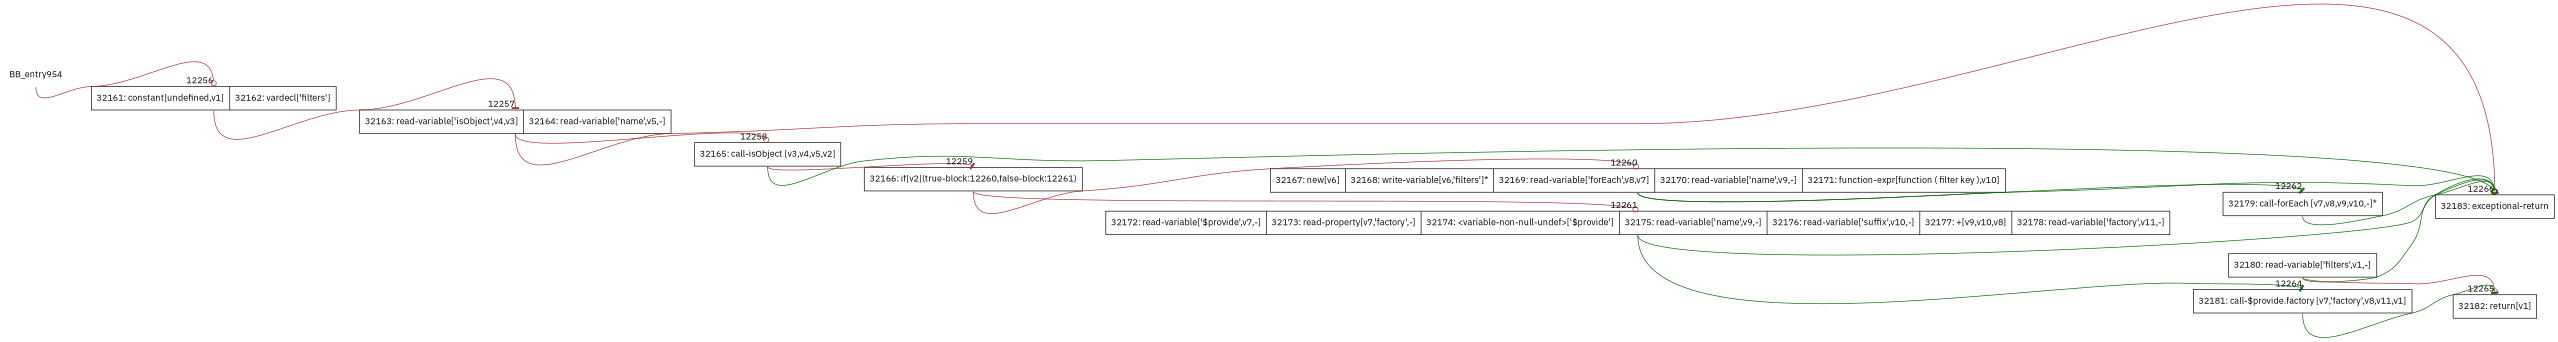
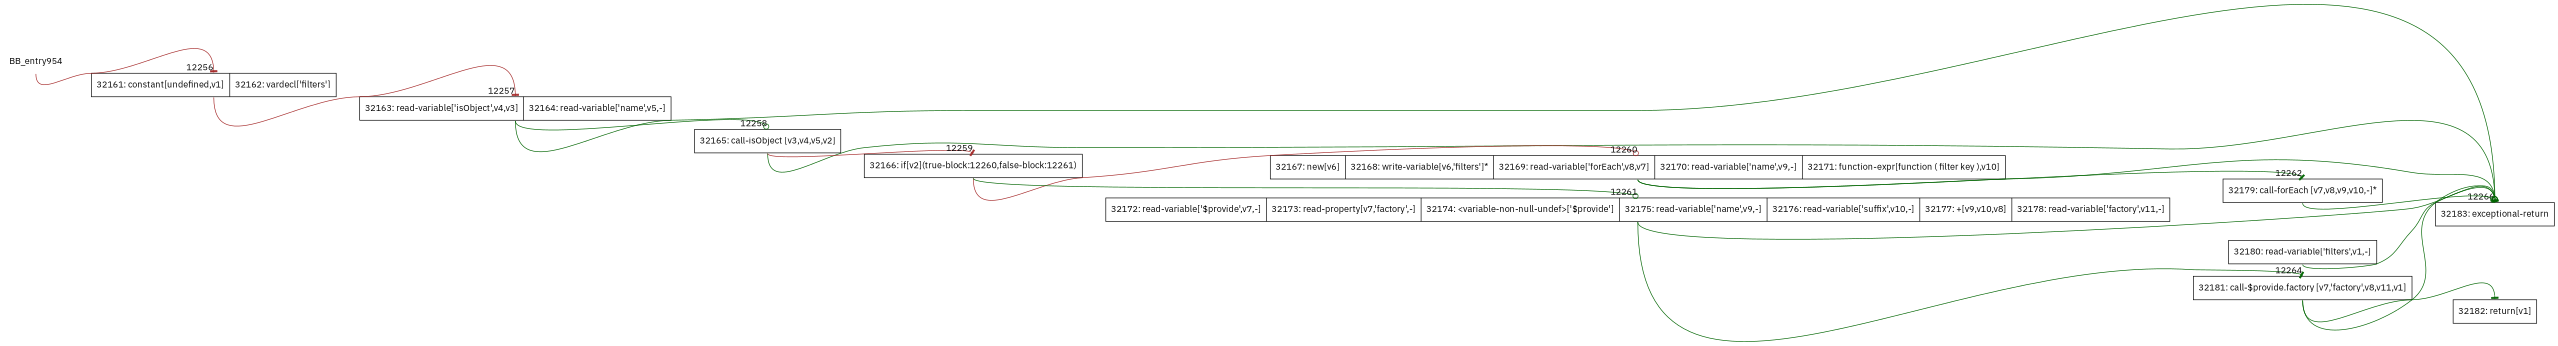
edge "BB_entry954" -> "32161: constant[undefined,v1]": arrowhead odot -> tee
edge "32163: read-variable['isObject',v4,v3]" -> "32183: exceptional-return": color brown -> darkgreen
edge "32163: read-variable['isObject',v4,v3]" -> "32165: call-isObject [v3,v4,v5,v2]": color brown -> darkgreen
edge "32167: new[v6]" -> "32183: exceptional-return": arrowhead odot -> tee
edge "32166: if[v2](true-block:12260,false-block:12261)" -> "32172: read-variable['$provide',v7,-]": color brown -> darkgreen
edge "32180: read-variable['filters',v1,-]" -> "32182: return[v1]": removed
edge "32181: call-$provide.factory [v7,'factory',v8,v11,v1]" -> "32183: exceptional-return": added
